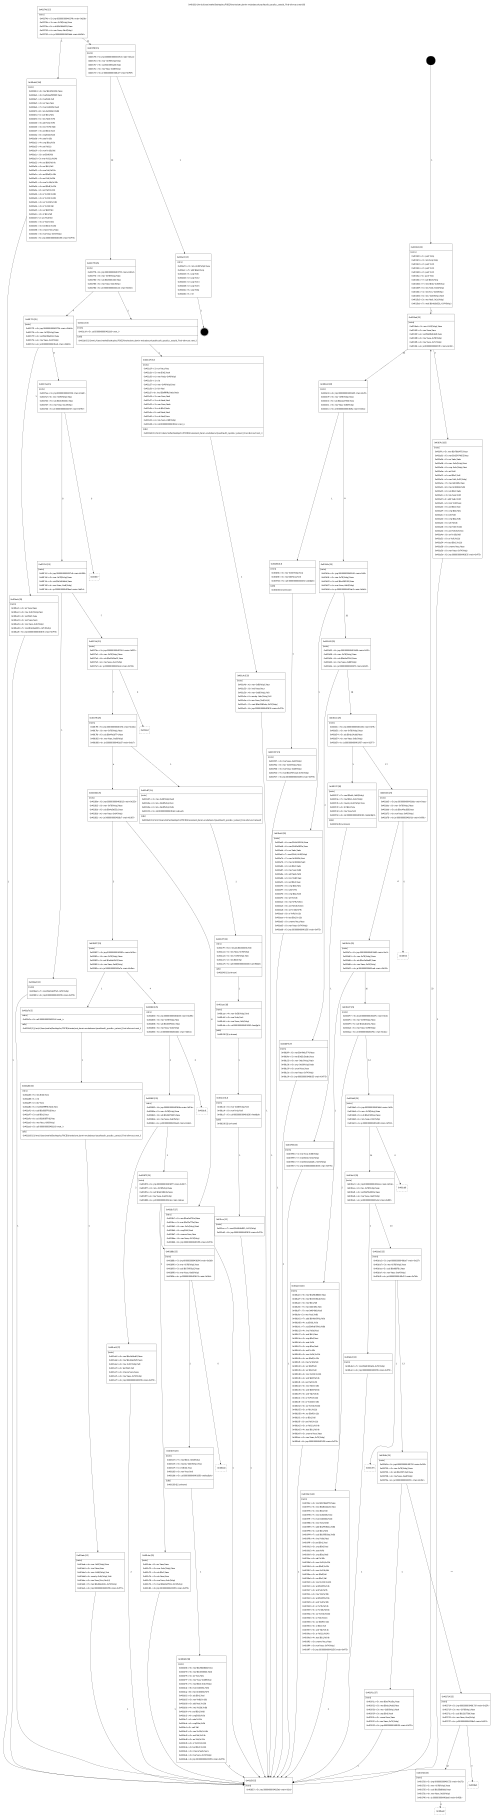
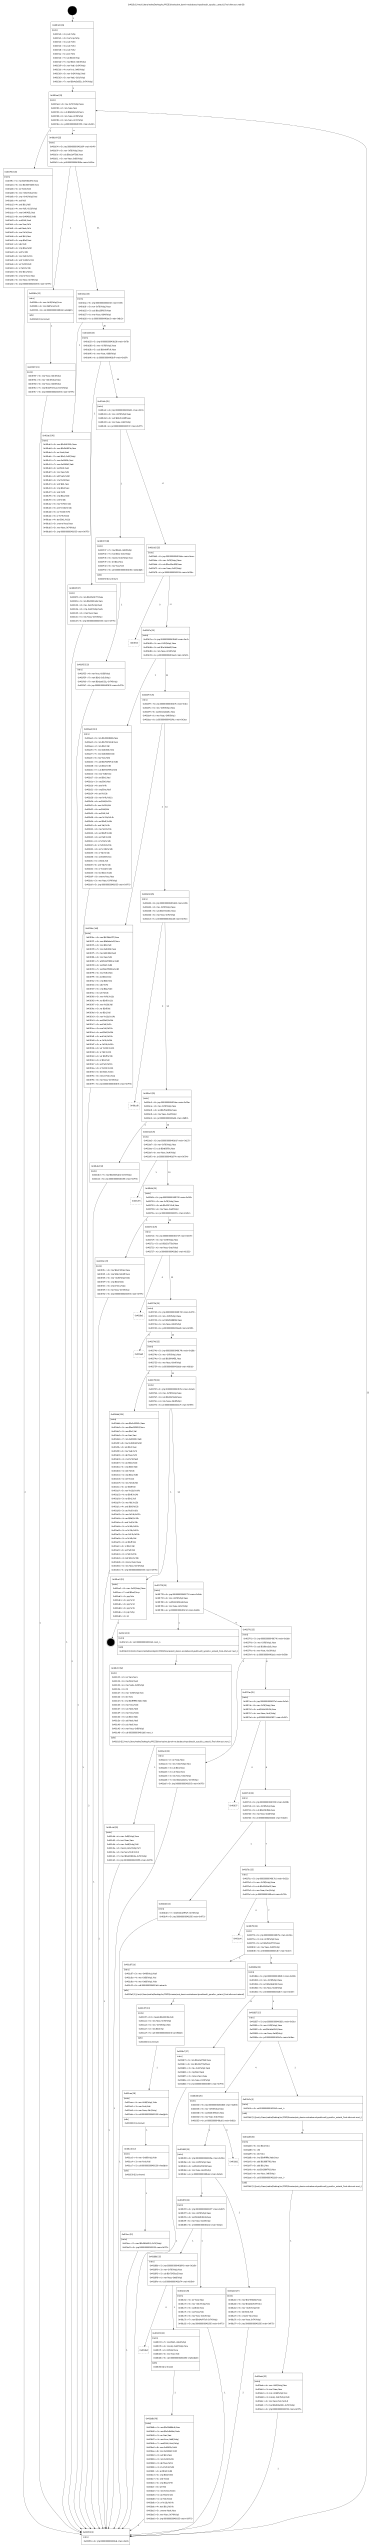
edge "0x40172d [25]" -> "0x401746 [25]": added, label "12"
